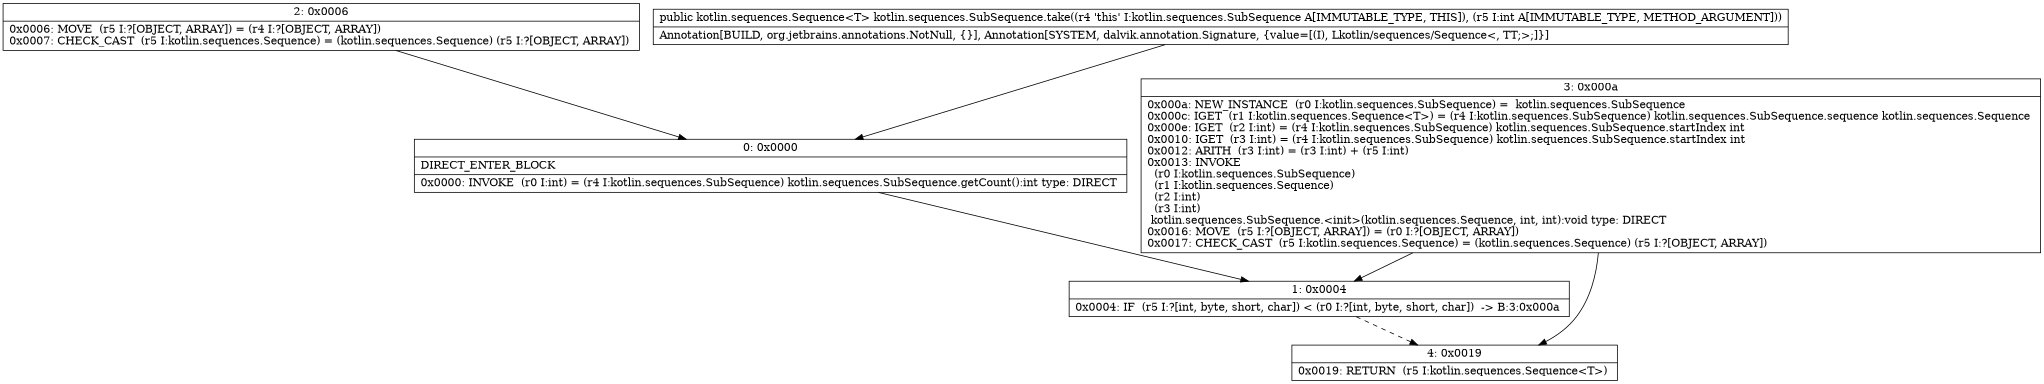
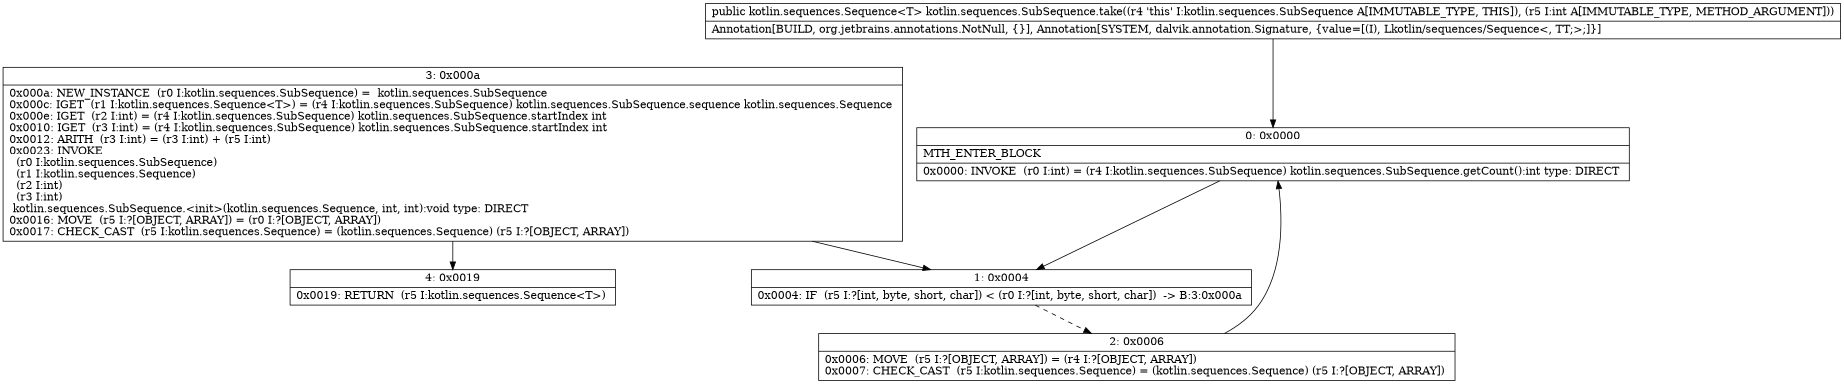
node "3: 0x000a": text "0x0013: INVOKE" -> "0x0023: INVOKE"
node "0: 0x0000": text "DIRECT_ENTER_BLOCK" -> "MTH_ENTER_BLOCK"
edge "1: 0x0004" -> "4: 0x0019": now "1: 0x0004" -> "2: 0x0006"
